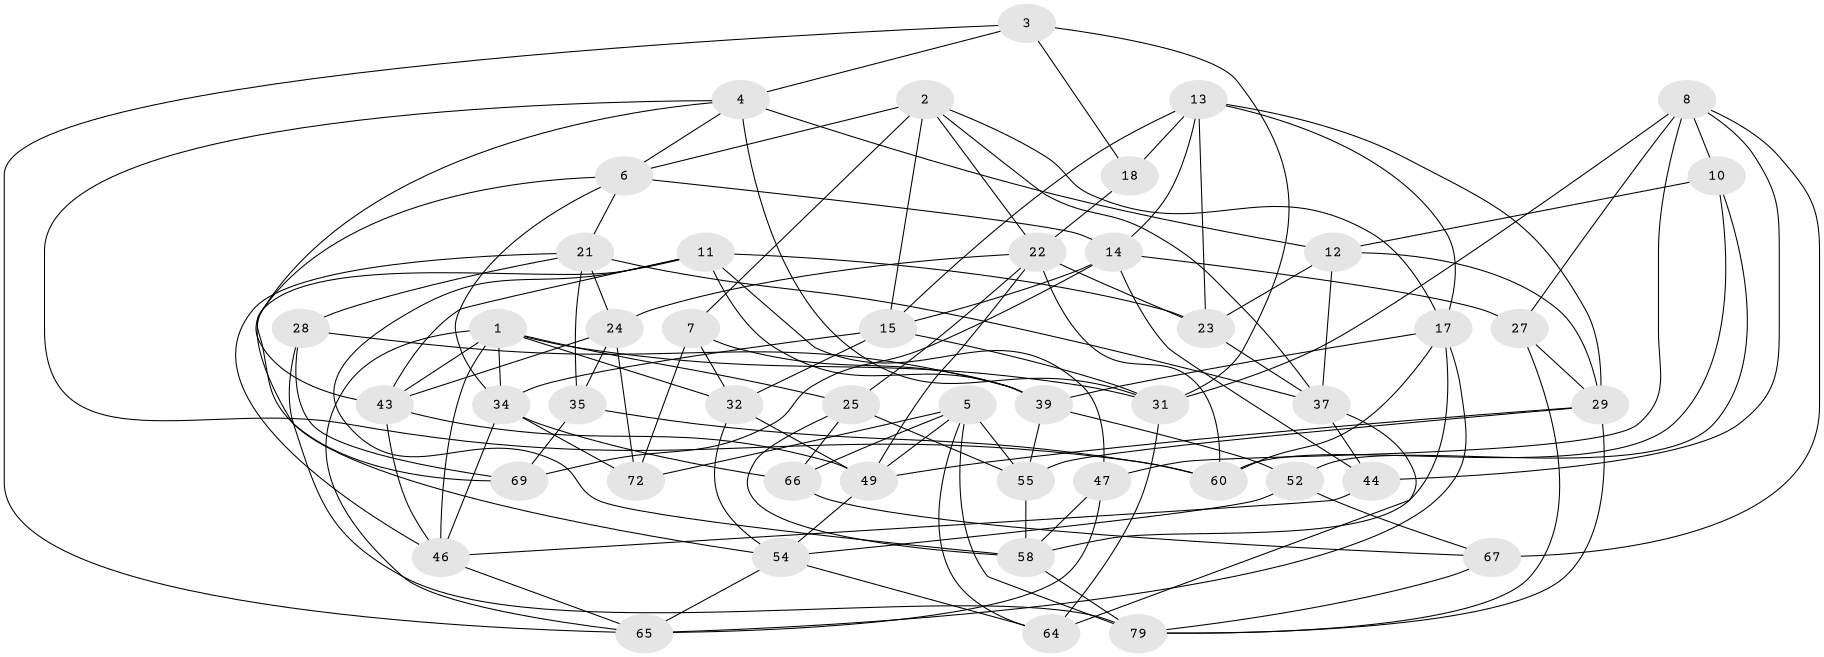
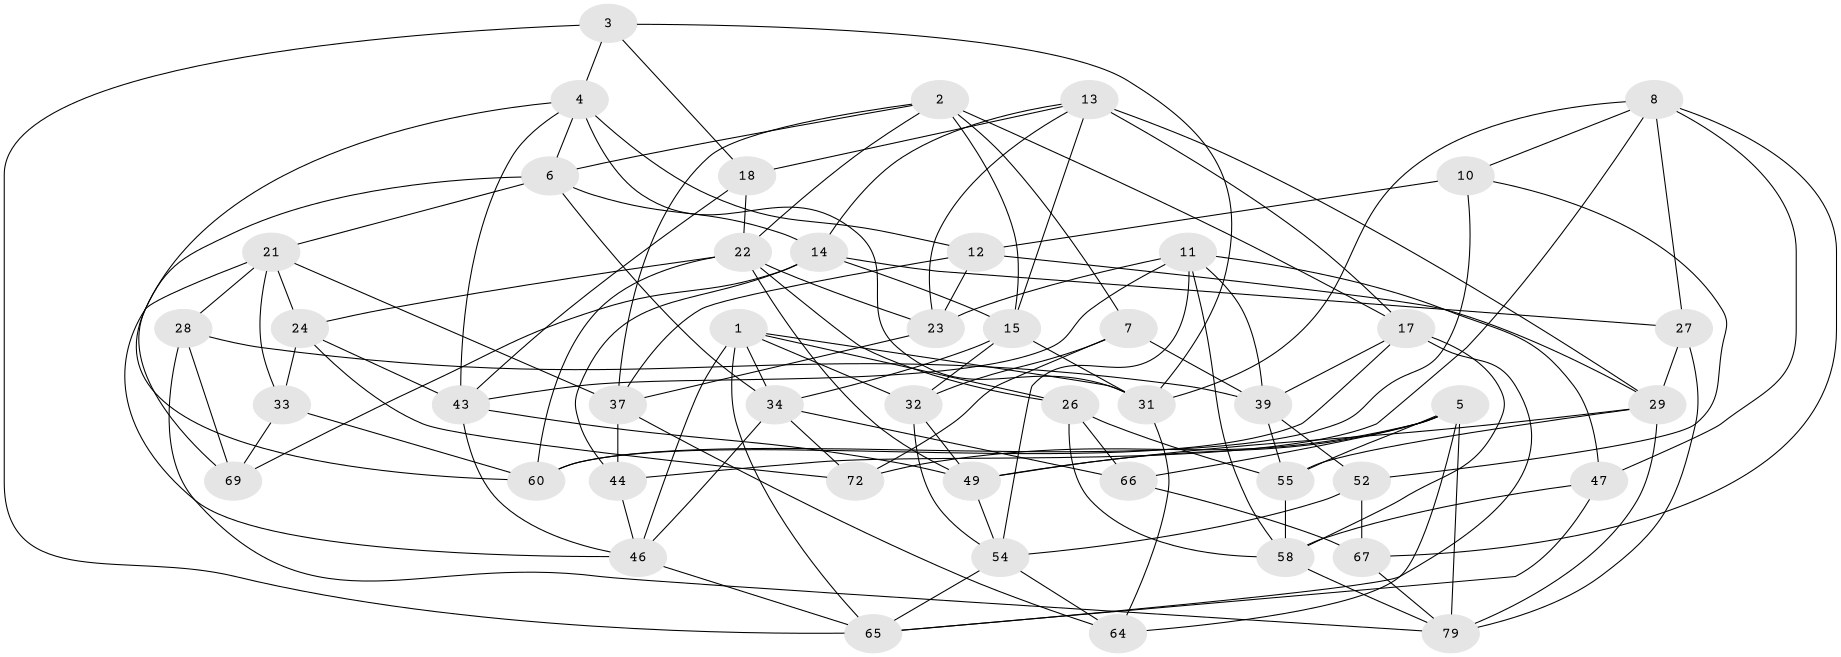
edge "1" -- "43": now "18" -- "43"
node "35": label "35" -> "33"
node "25": label "25" -> "26"
